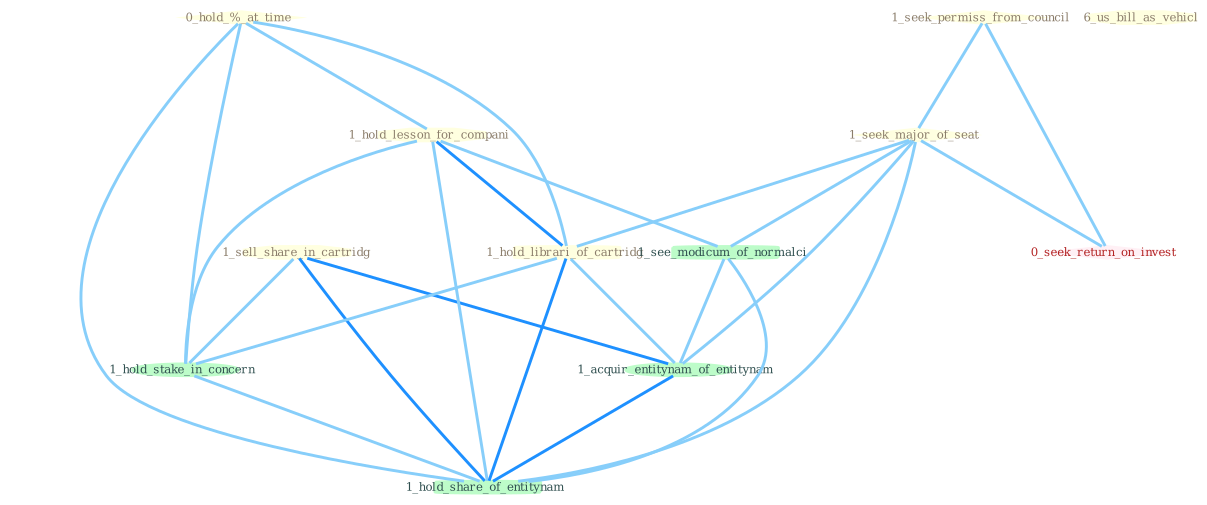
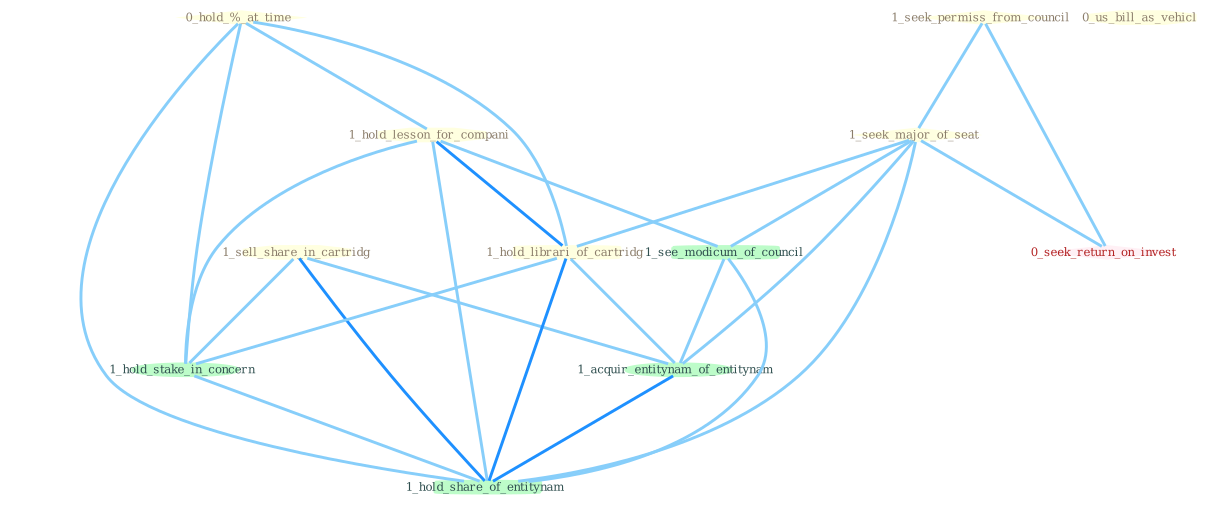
node "6_us_bill_as_vehicl": label "6_us_bill_as_vehicl" -> "0_us_bill_as_vehicl"
node "1_see_modicum_of_normalci": label "1_see_modicum_of_normalci" -> "1_see_modicum_of_council"
edge "1_sell_share_in_cartridg" -- "1_acquir_entitynam_of_entitynam": color #1e90ff -> #87cefa
